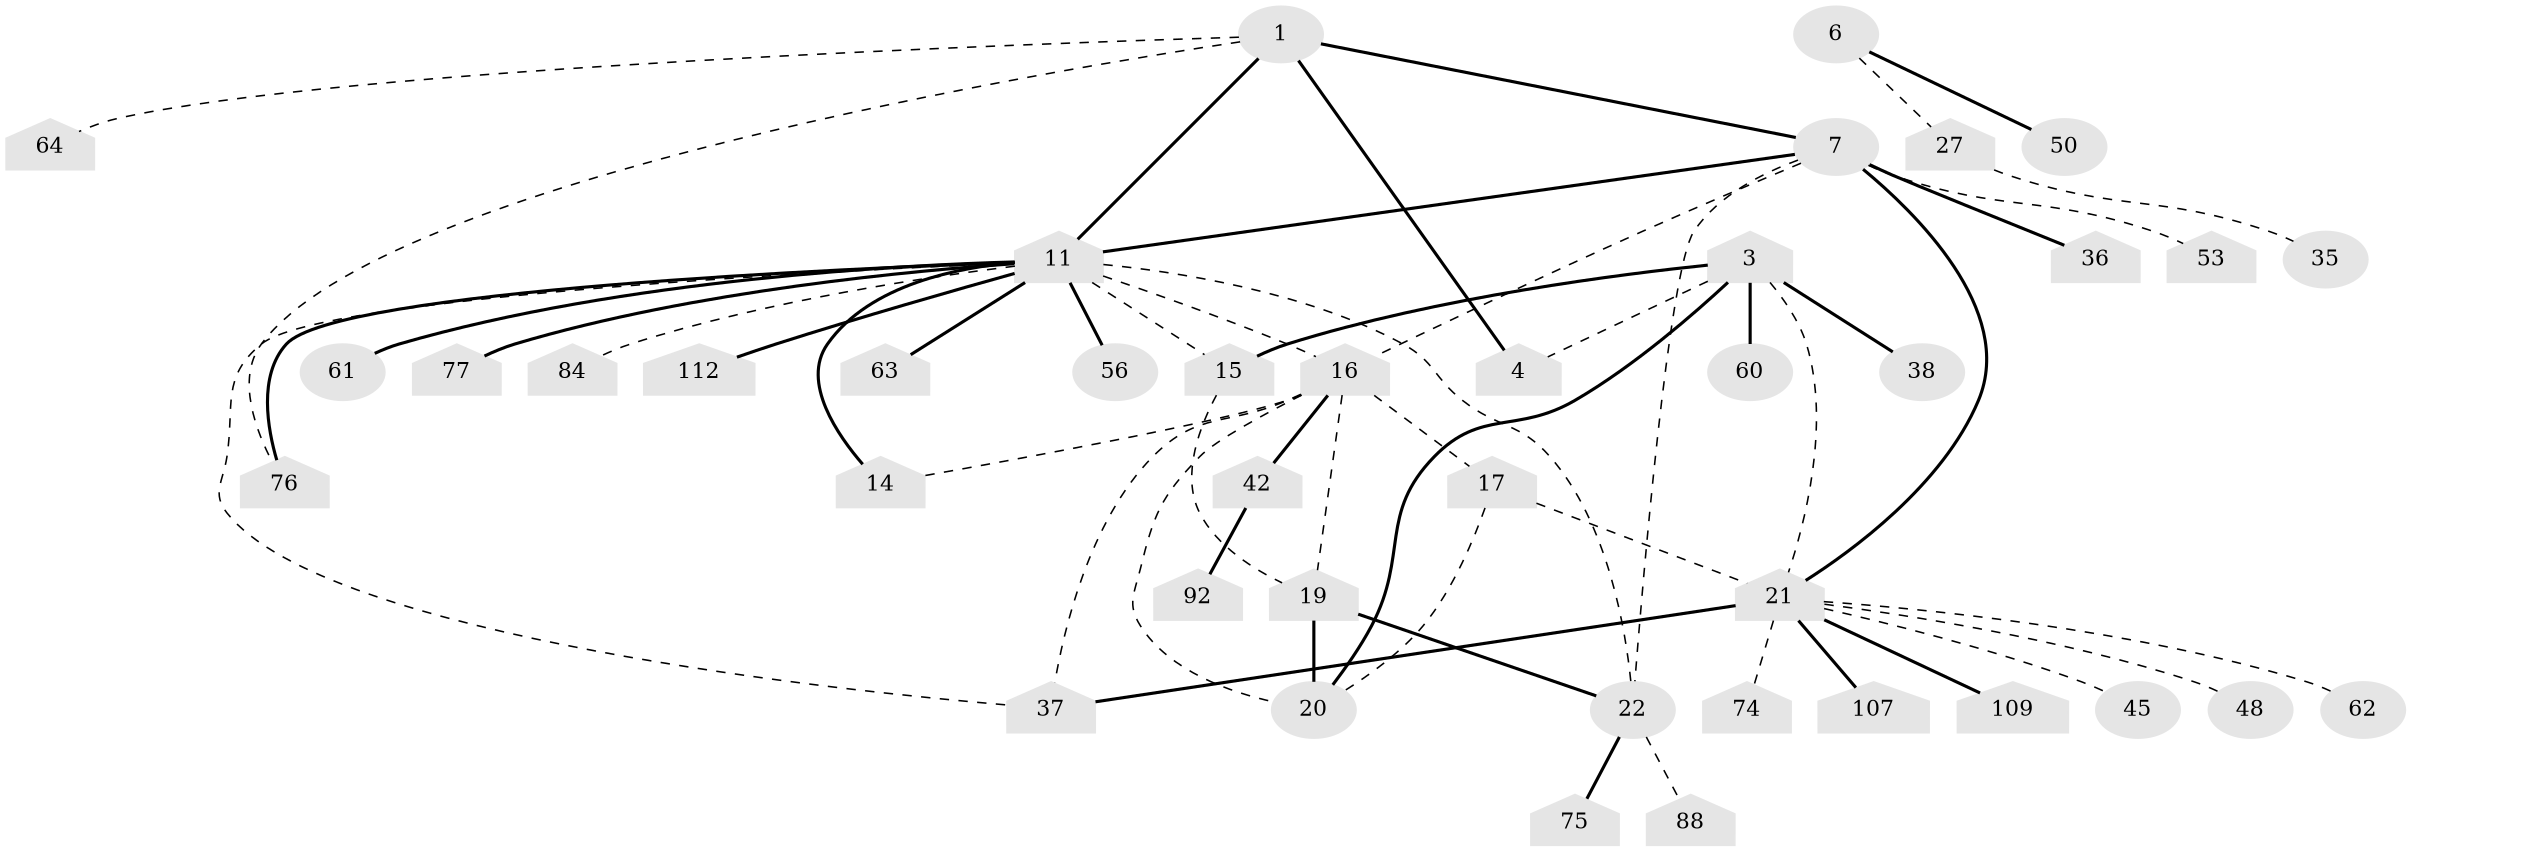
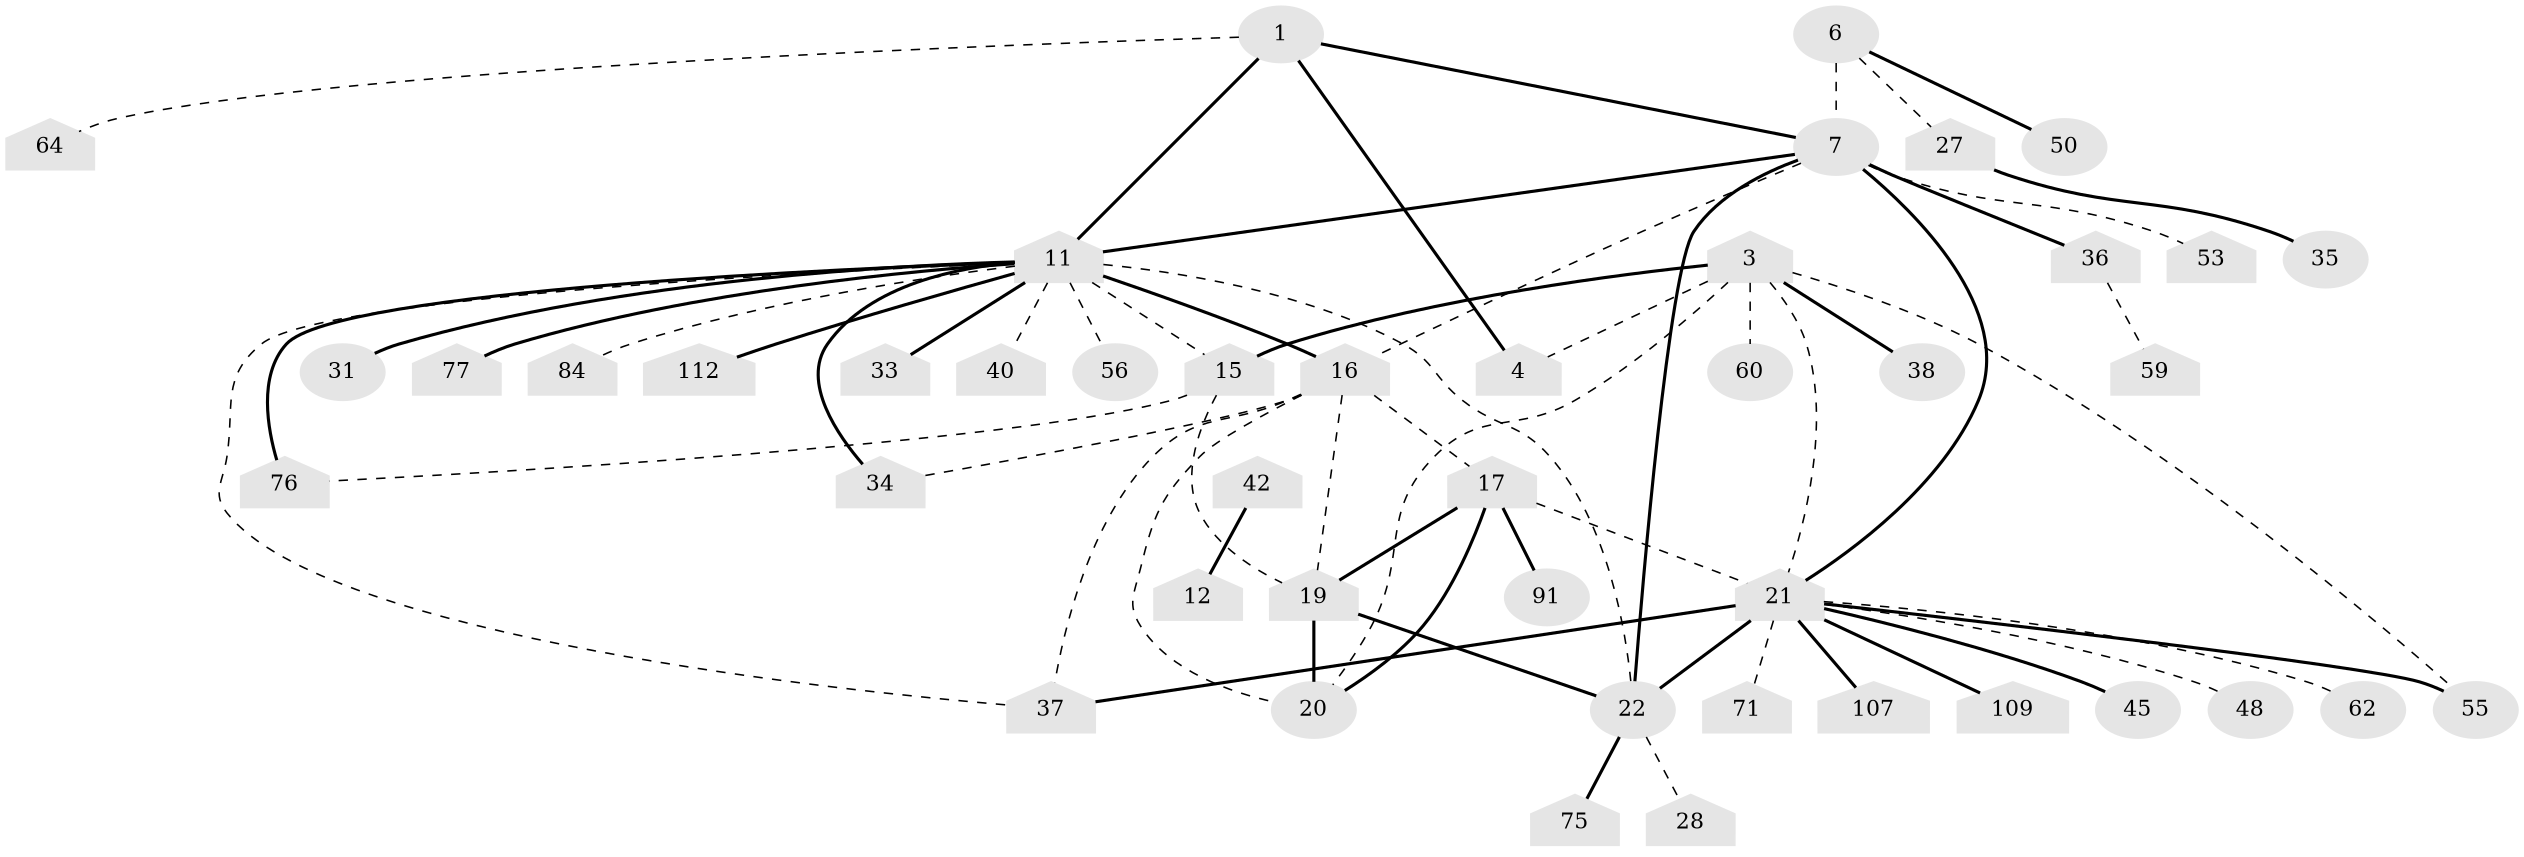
edge "6" -- "7": added
edge "1" -- "76": now "15" -- "76"
edge "27" -- "35": style dashed -> bold
edge "3" -- "60": style bold -> dashed
edge "11" -- "56": style bold -> dashed
edge "11" -- "16": style dashed -> bold
node "61": label "61" -> "31"
node "63": label "63" -> "33"
node "40": added
node "59": added
edge "7" -- "22": style dashed -> bold
edge "16" -- "42": removed
edge "3" -- "20": style bold -> dashed
node "14": label "14" -> "34"
edge "17" -- "19": added
node "92": label "92" -> "12"
node "91": added
edge "17" -- "20": style dashed -> bold
edge "21" -- "45": style dashed -> bold
edge "21" -- "22": added
node "74": label "74" -> "71"
node "55": added
node "88": label "88" -> "28"
